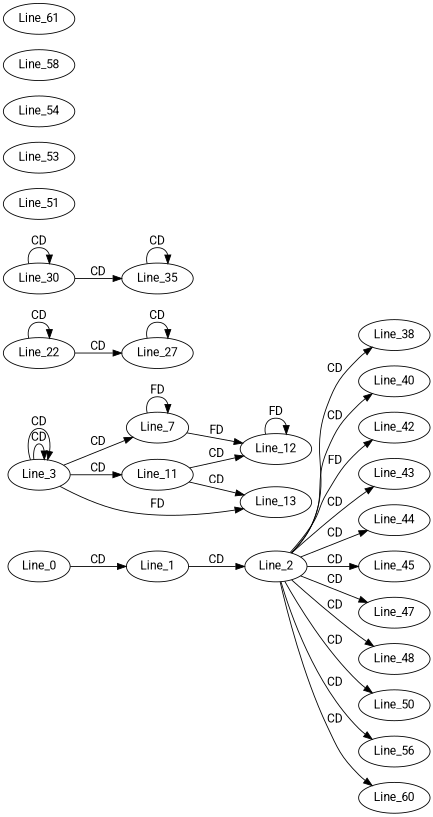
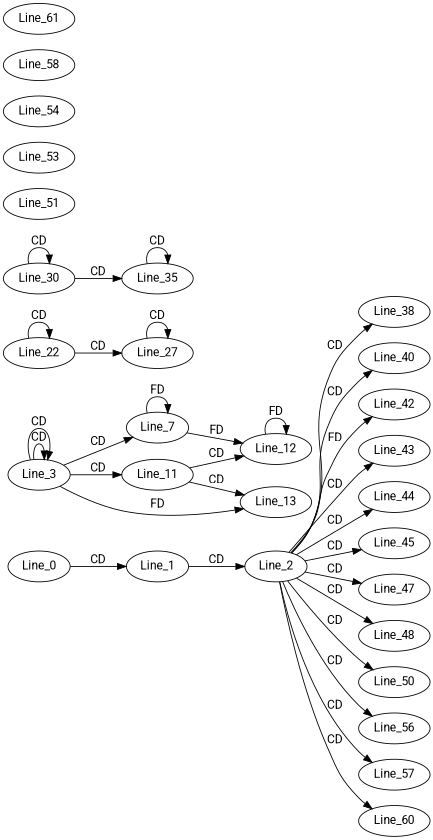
node "Line_57": added
